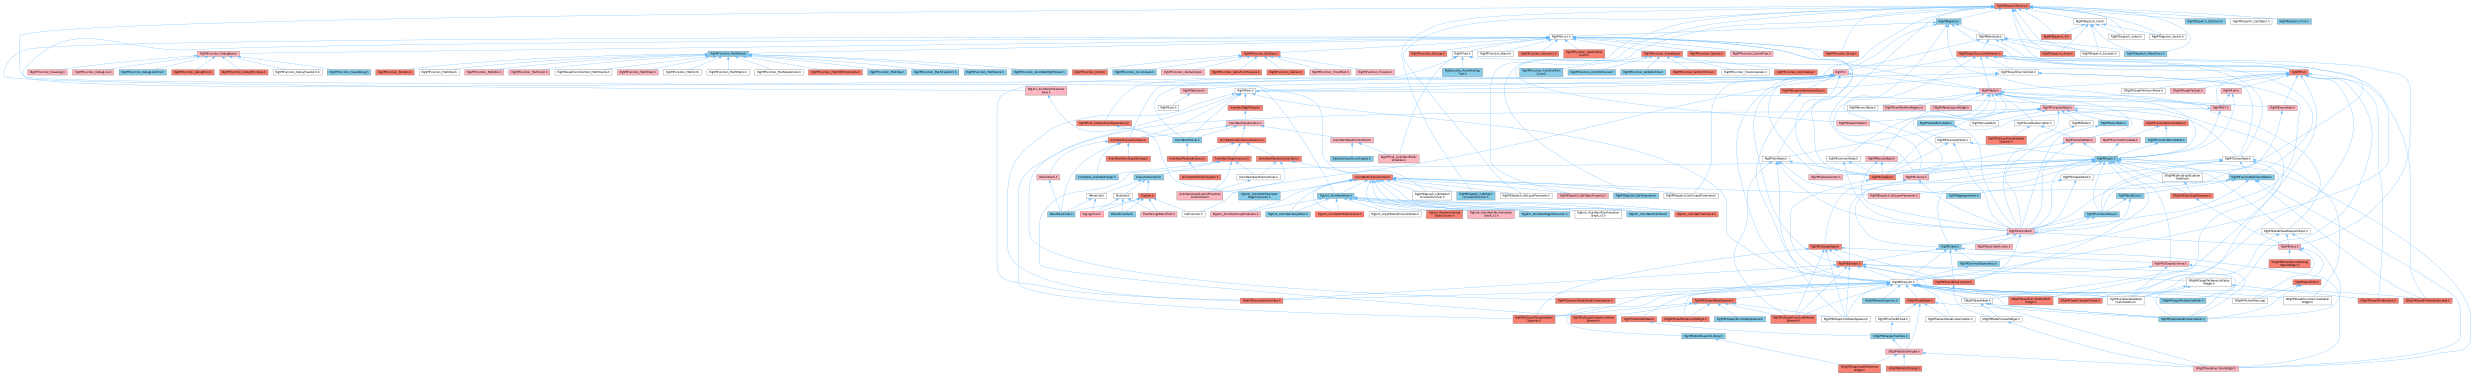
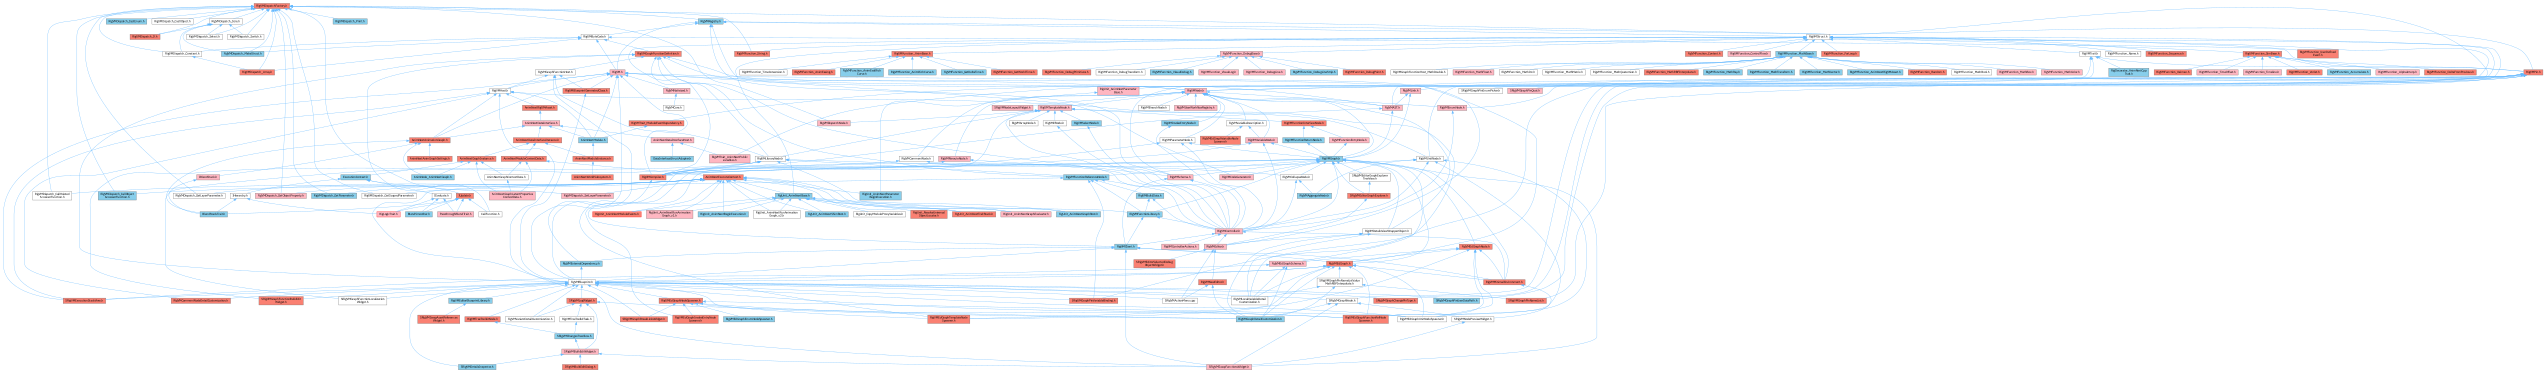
edge "RigVMDispatch_Array.h" -> "RigVMDispatch_Core.h": now "RigVMDispatch_Array.h" -> "RigVMDispatch_Constant.h"
node "SRigVMGraphPinNameListValue Widget.h": label "SRigVMGraphPinNameListValue Widget.h" -> "SRigVMGraphPinNameListValue MathRBFInterpolate.h"
edge "SRigVMSwapAssetReferences Widget.h" -> "SRigVMBulkEditWidget.h": now "SRigVMDetailsInspector.h" -> "SRigVMBulkEditWidget.h"
